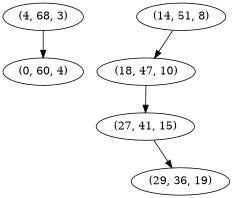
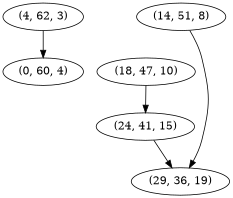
node "(4, 68, 3)": label "(4, 68, 3)" -> "(4, 62, 3)"
edge "(14, 51, 8)" -> "(18, 47, 10)": now "(14, 51, 8)" -> "(29, 36, 19)"
node "(27, 41, 15)": label "(27, 41, 15)" -> "(24, 41, 15)"
